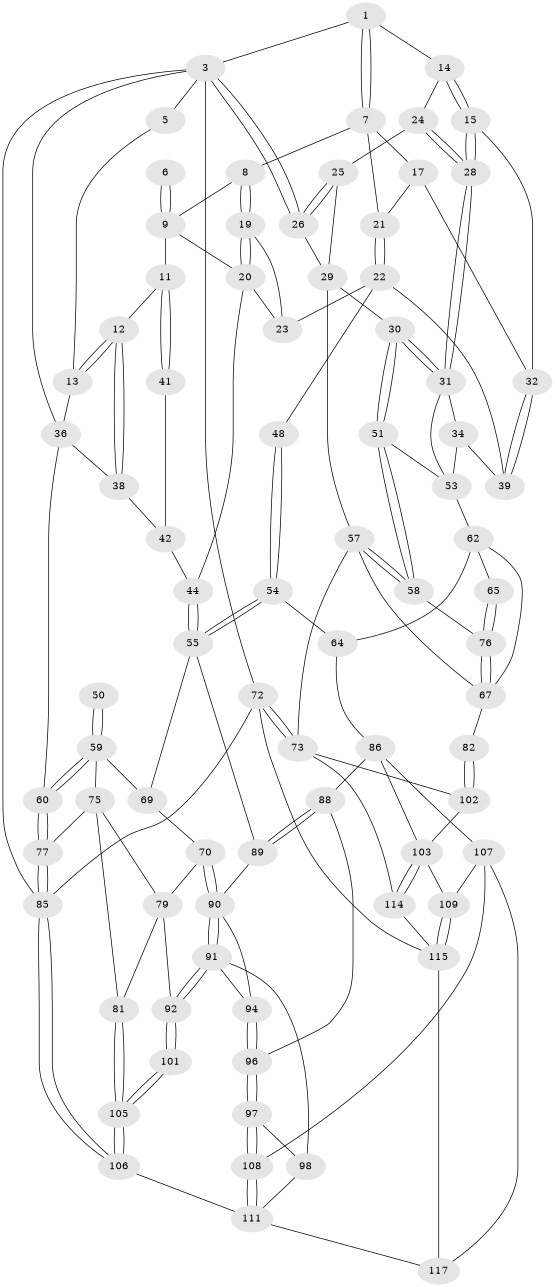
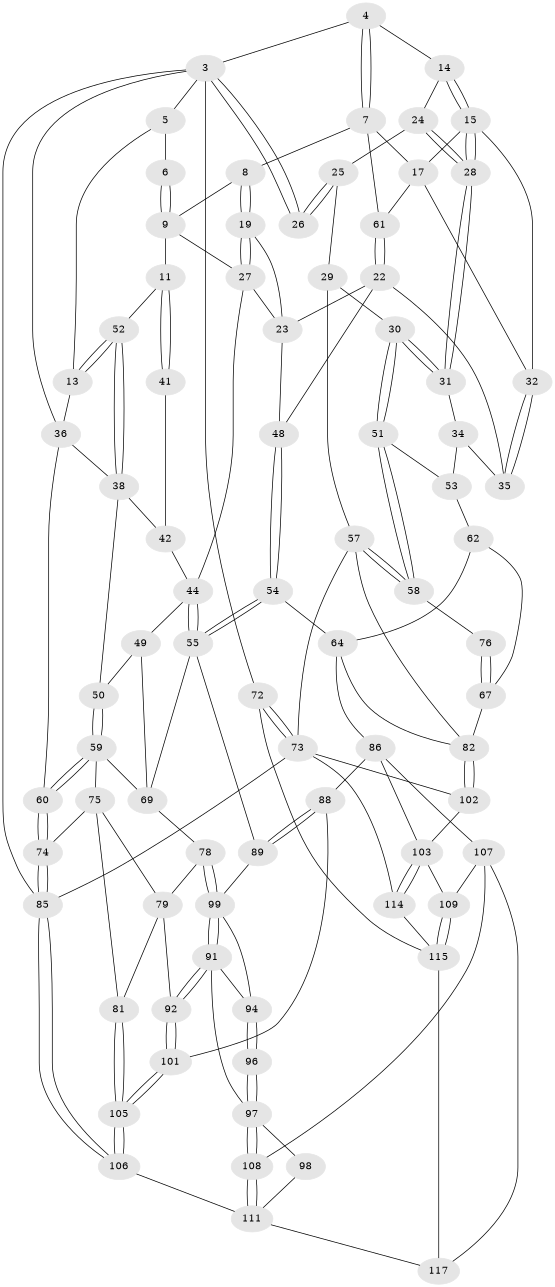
node "1": label "1" -> "4"
edge "15" -- "17": added
edge "5" -- "6": added
node "21": label "21" -> "61"
edge "26" -- "29": removed
node "20": label "20" -> "27"
node "12": label "12" -> "52"
edge "23" -- "48": added
edge "31" -- "53": removed
node "39": label "39" -> "35"
edge "38" -- "50": added
node "65": removed
edge "57" -- "67": now "57" -- "82"
node "49": added
edge "64" -- "82": added
edge "72" -- "85": now "73" -- "85"
node "77": label "77" -> "74"
node "70": label "70" -> "78"
node "90": label "90" -> "99"
edge "88" -- "96": now "88" -- "101"
edge "91" -- "98": now "91" -- "97"
